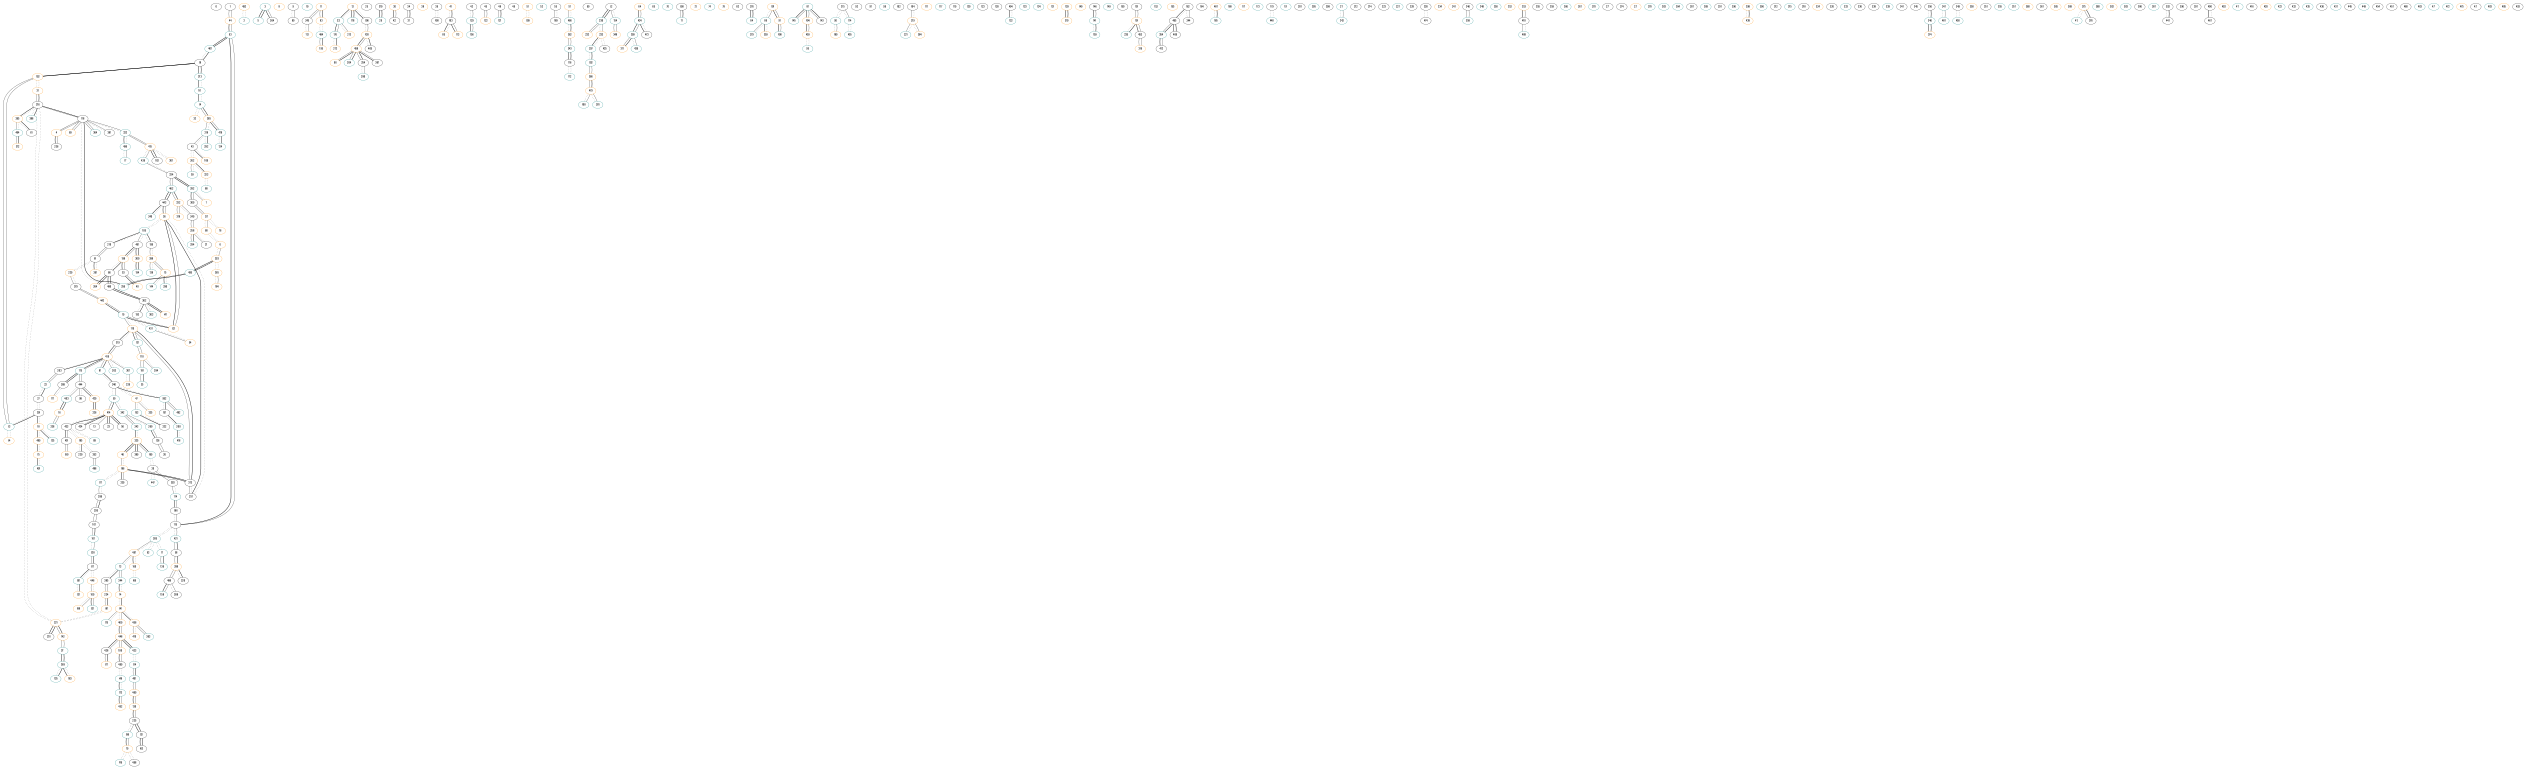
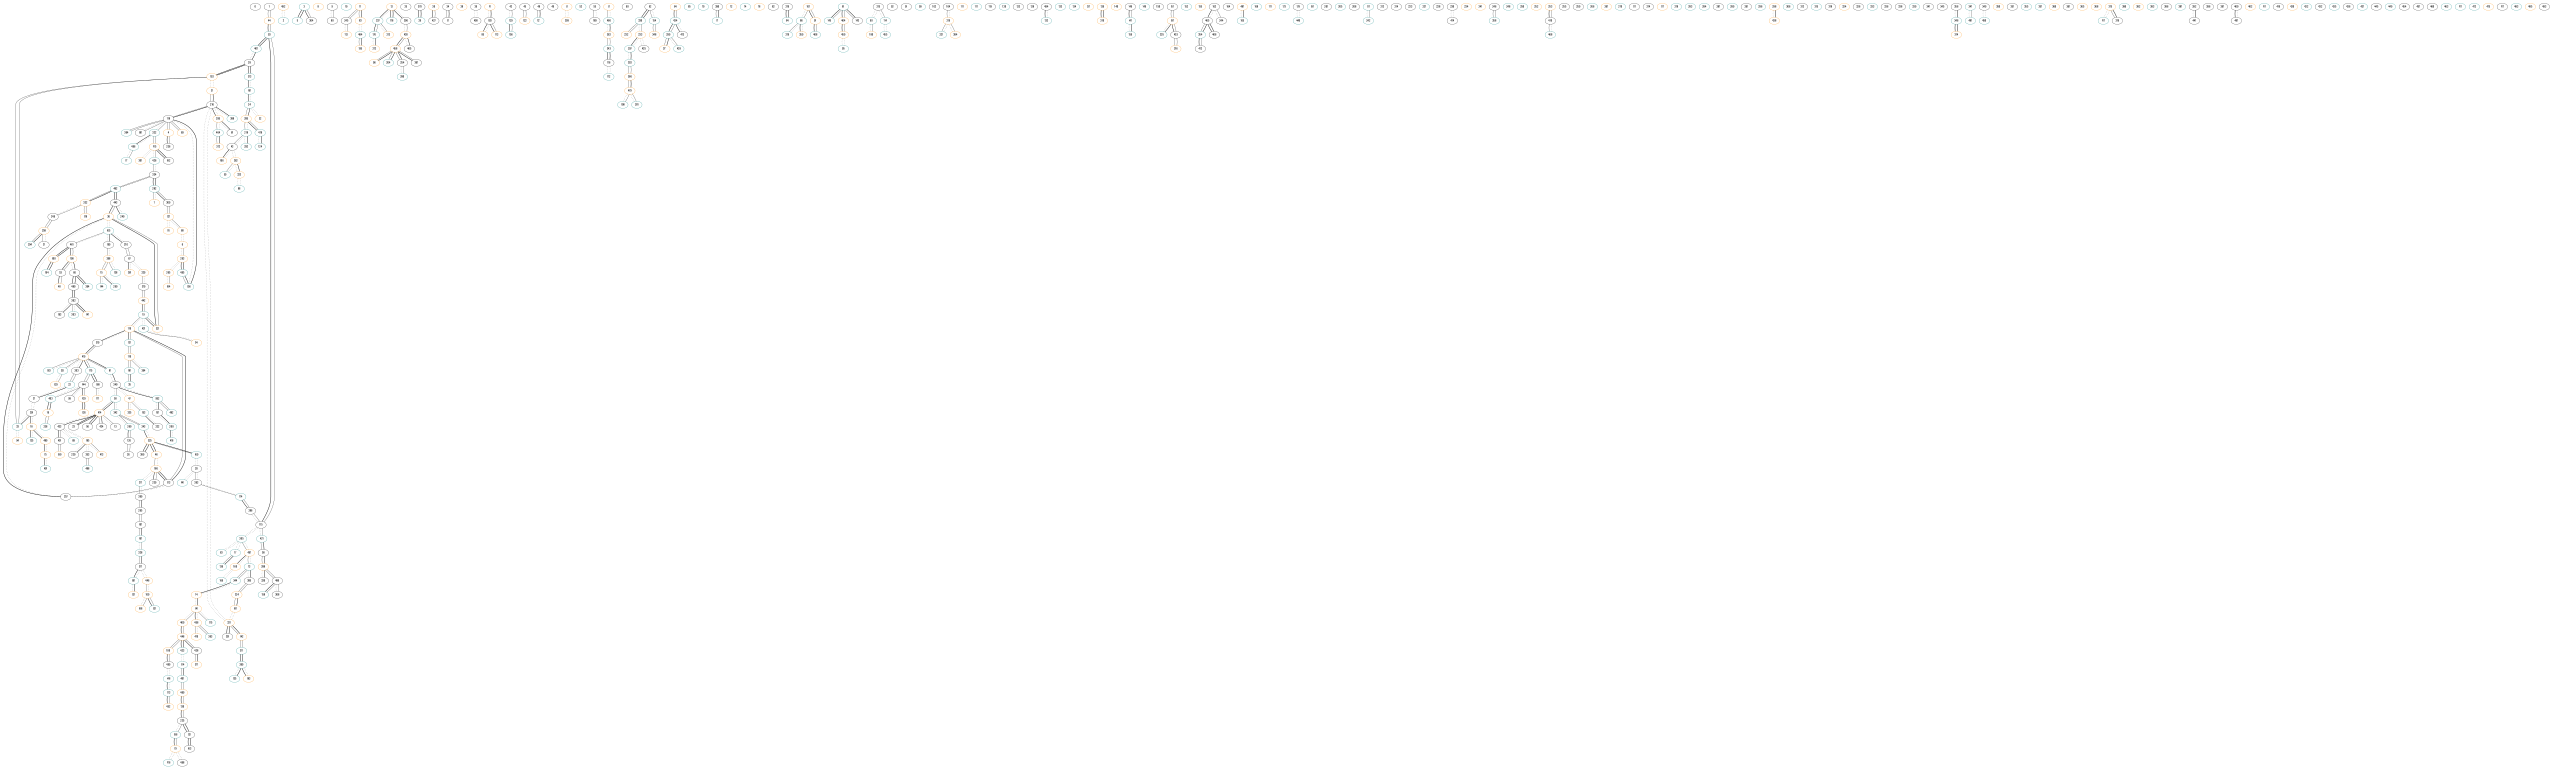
node "264": color darkorange -> teal
node "413": added
